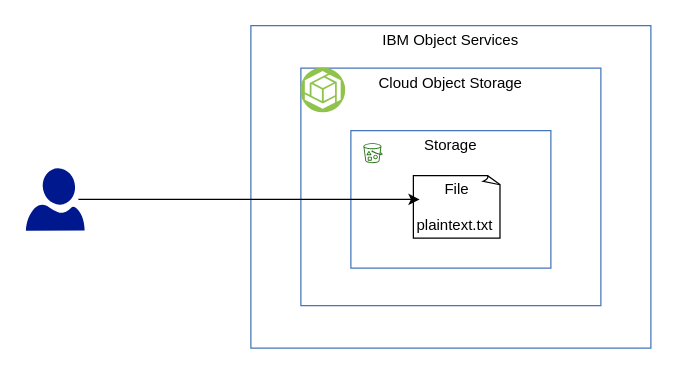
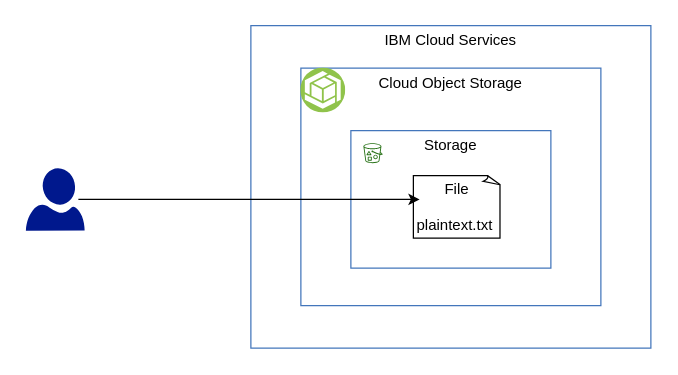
node "IBM Object Services": label "IBM Object Services" -> "IBM Cloud Services"
